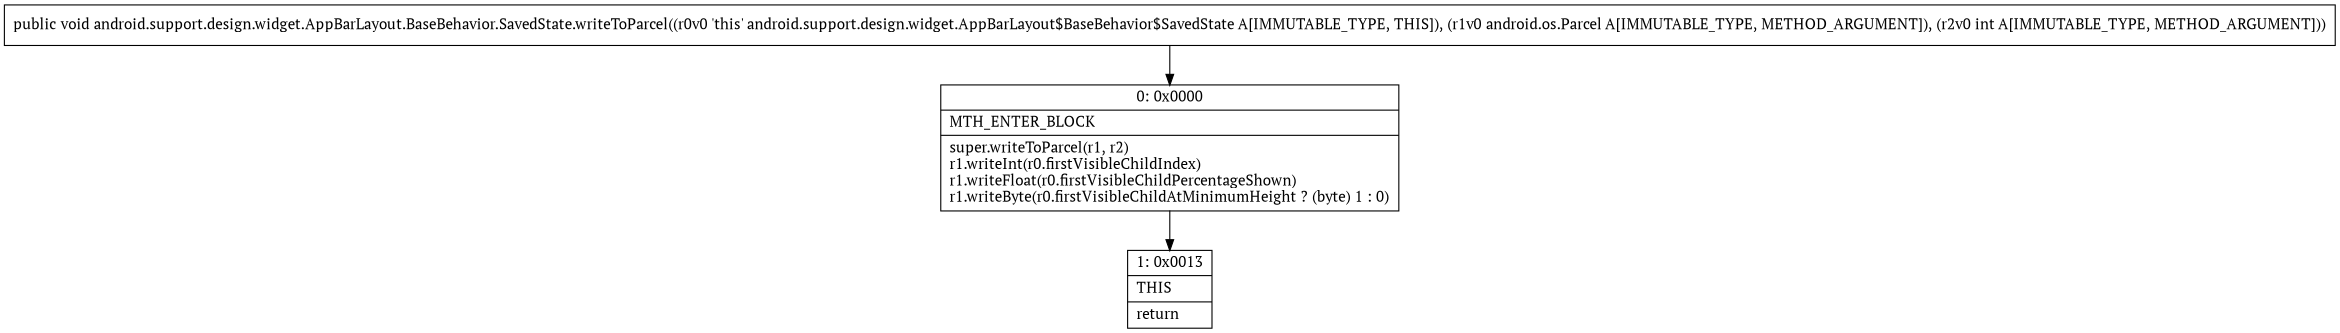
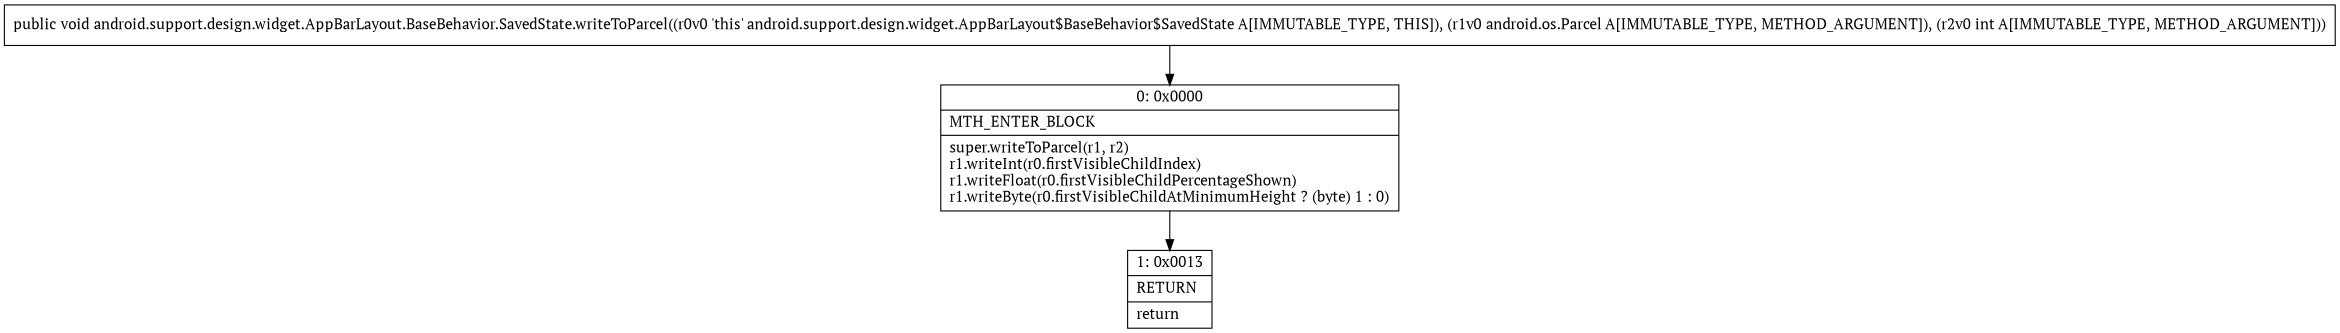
node "1: 0x0013": text "THIS" -> "RETURN"
